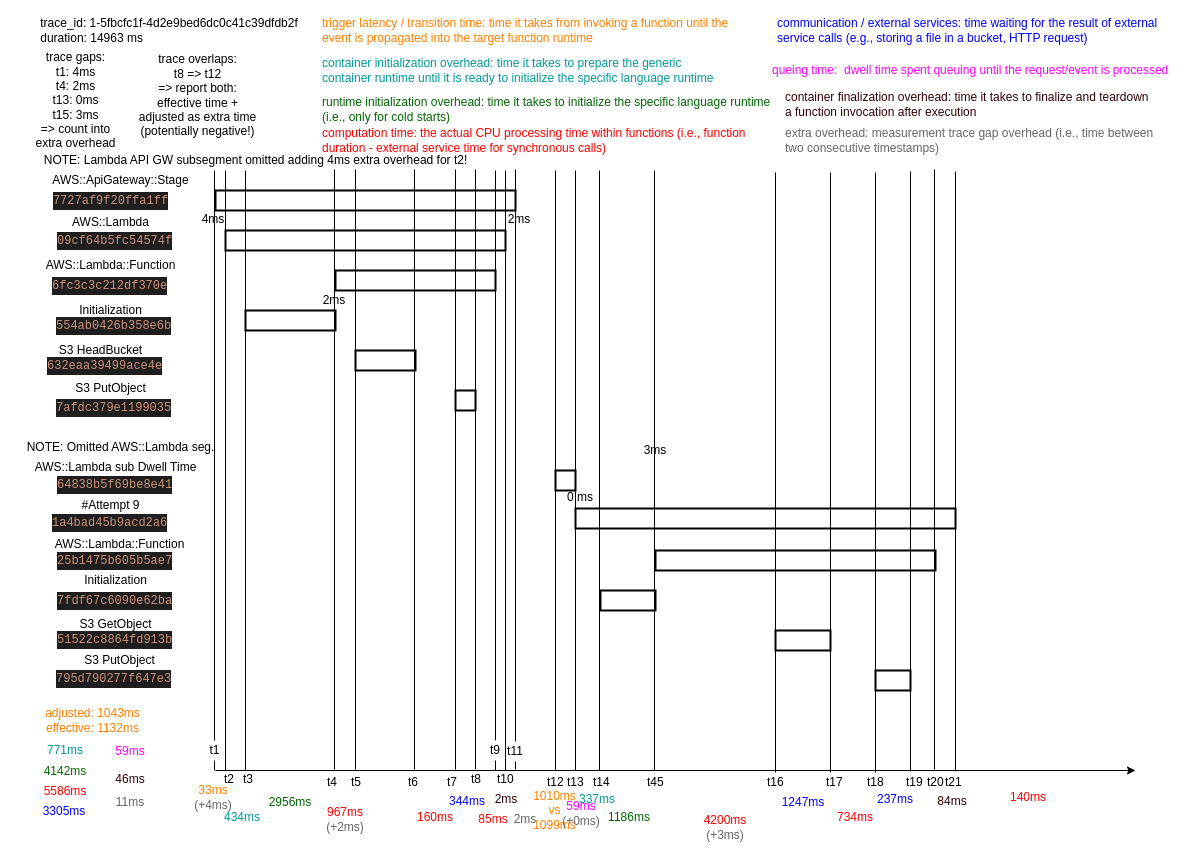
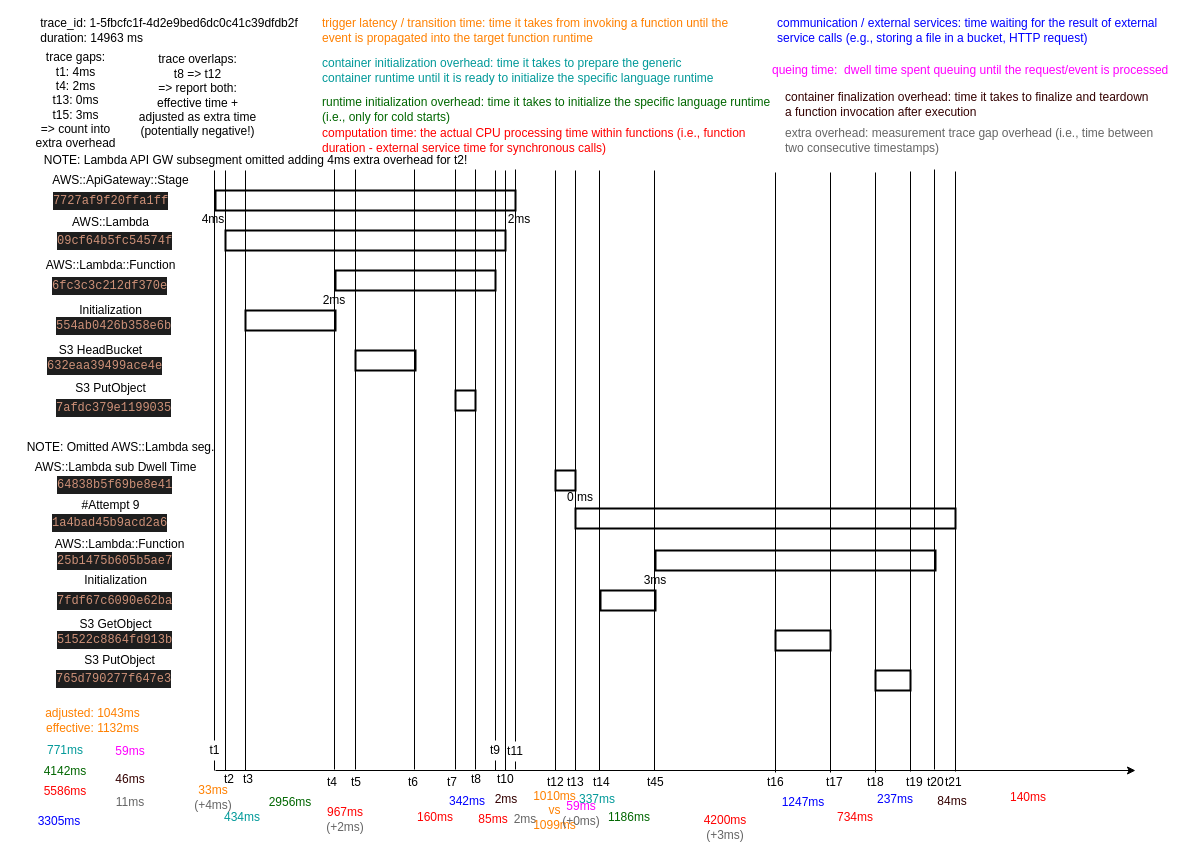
node "3ms": moved (656, 451) -> (656, 581)
node "795d790277f647e3": label "795d790277f647e3" -> "765d790277f647e3"
node "344ms": label "344ms" -> "342ms"
node "3305ms": moved (65, 812) -> (60, 822)
